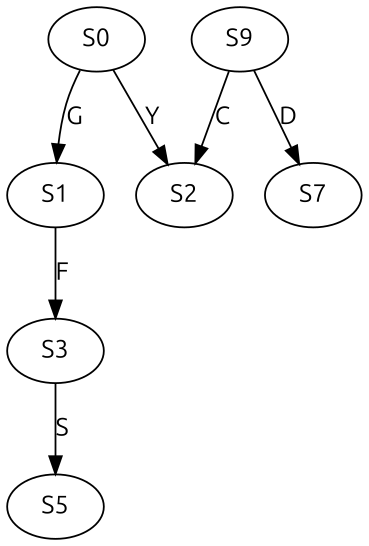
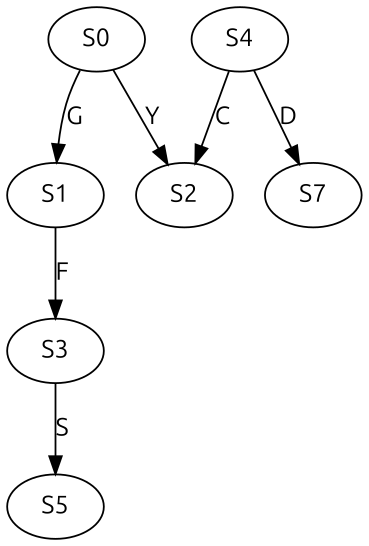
node "S9": label "S9" -> "S4"
